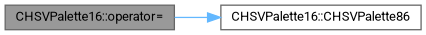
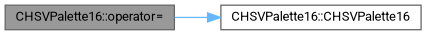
node "CHSVPalette16::CHSVPalette86": label "CHSVPalette16::CHSVPalette86" -> "CHSVPalette16::CHSVPalette16"
